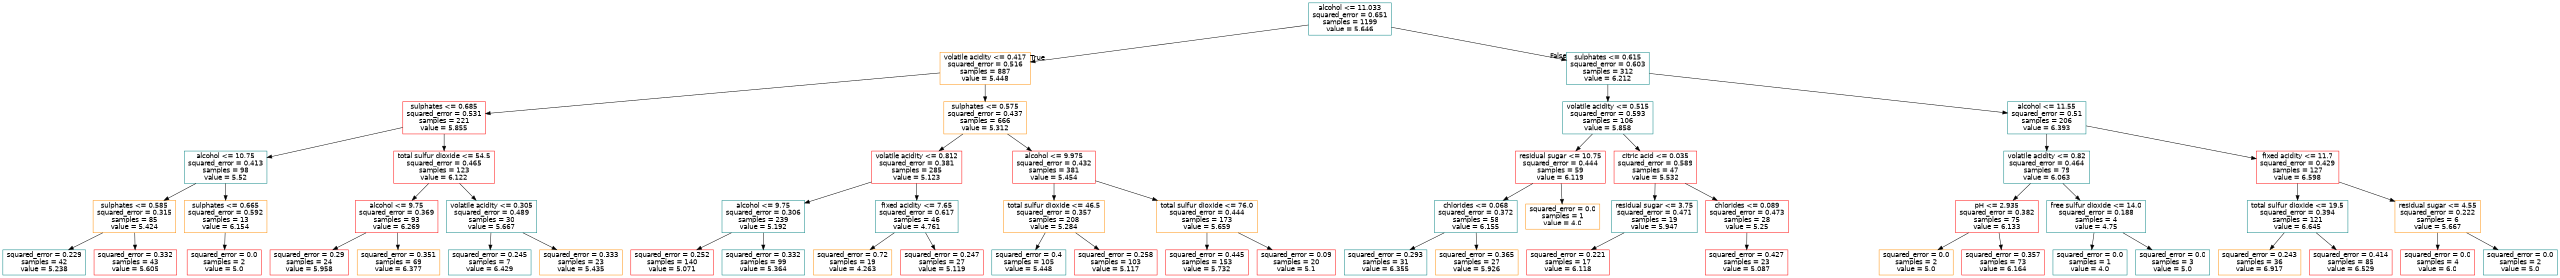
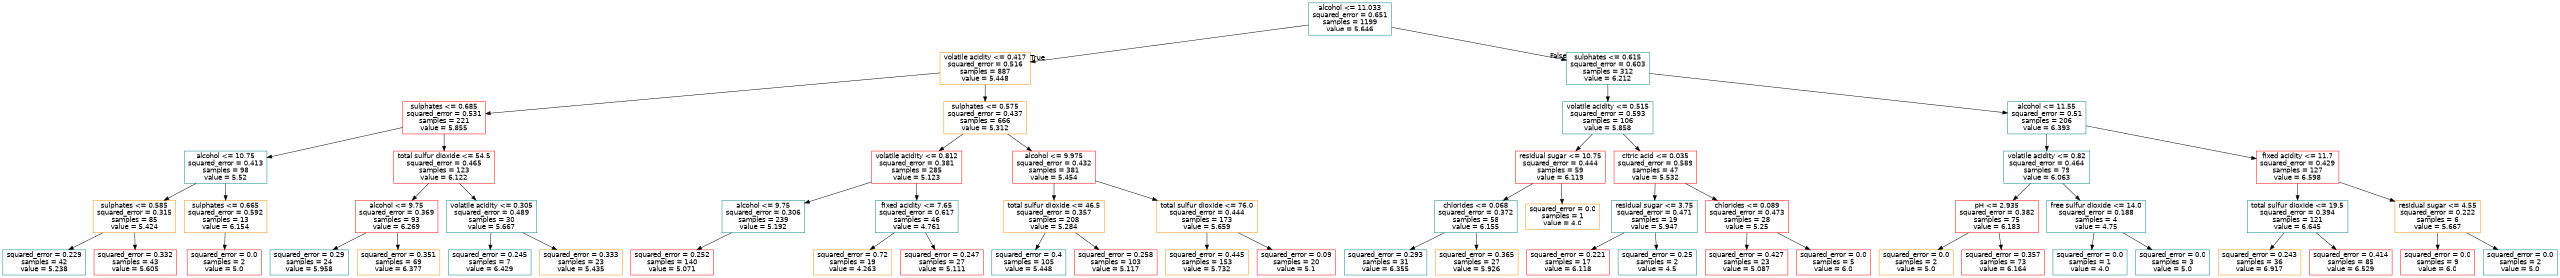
node "pH <= 2.935 squared_error = 0.382 samples = 75 value = 6.133": label "pH <= 2.935 squared_error = 0.382 samples = 75 value = 6.133" -> "pH <= 2.935 squared_error = 0.382 samples = 75 value = 6.183"
node "squared_error = 0.29 samples = 24 value = 5.958": color red -> teal
node "squared_error = 0.332 samples = 99 value = 5.364": removed
node "squared_error = 0.247 samples = 27 value = 5.119": label "squared_error = 0.247 samples = 27 value = 5.119" -> "squared_error = 0.247 samples = 27 value = 5.111"
node "squared_error = 0.445 samples = 153 value = 5.732": color red -> darkorange
node "squared_error = 0.25 samples = 2 value = 4.5": added
node "squared_error = 0.0 samples = 5 value = 6.0": added
node "squared_error = 0.0 samples = 4 value = 6.0": label "squared_error = 0.0 samples = 4 value = 6.0" -> "squared_error = 0.0 samples = 9 value = 6.0"
